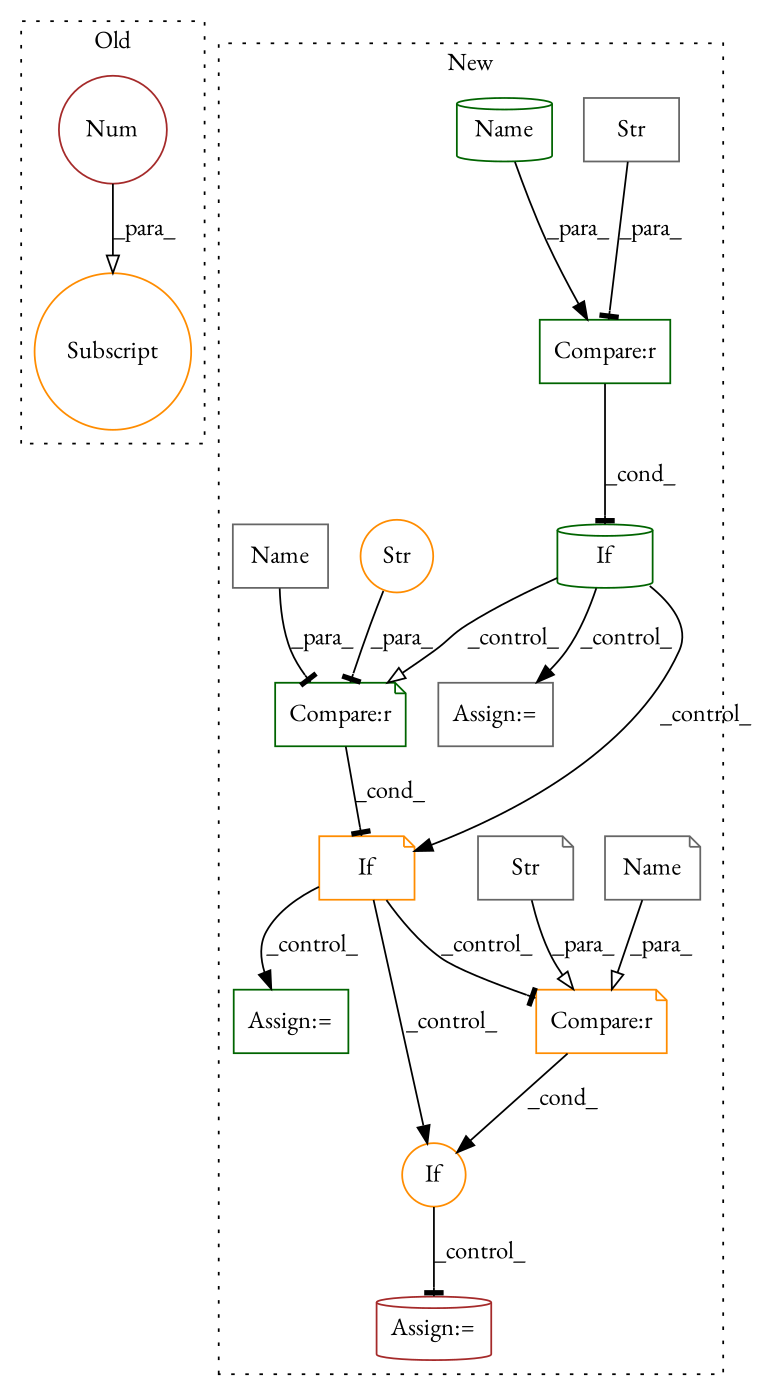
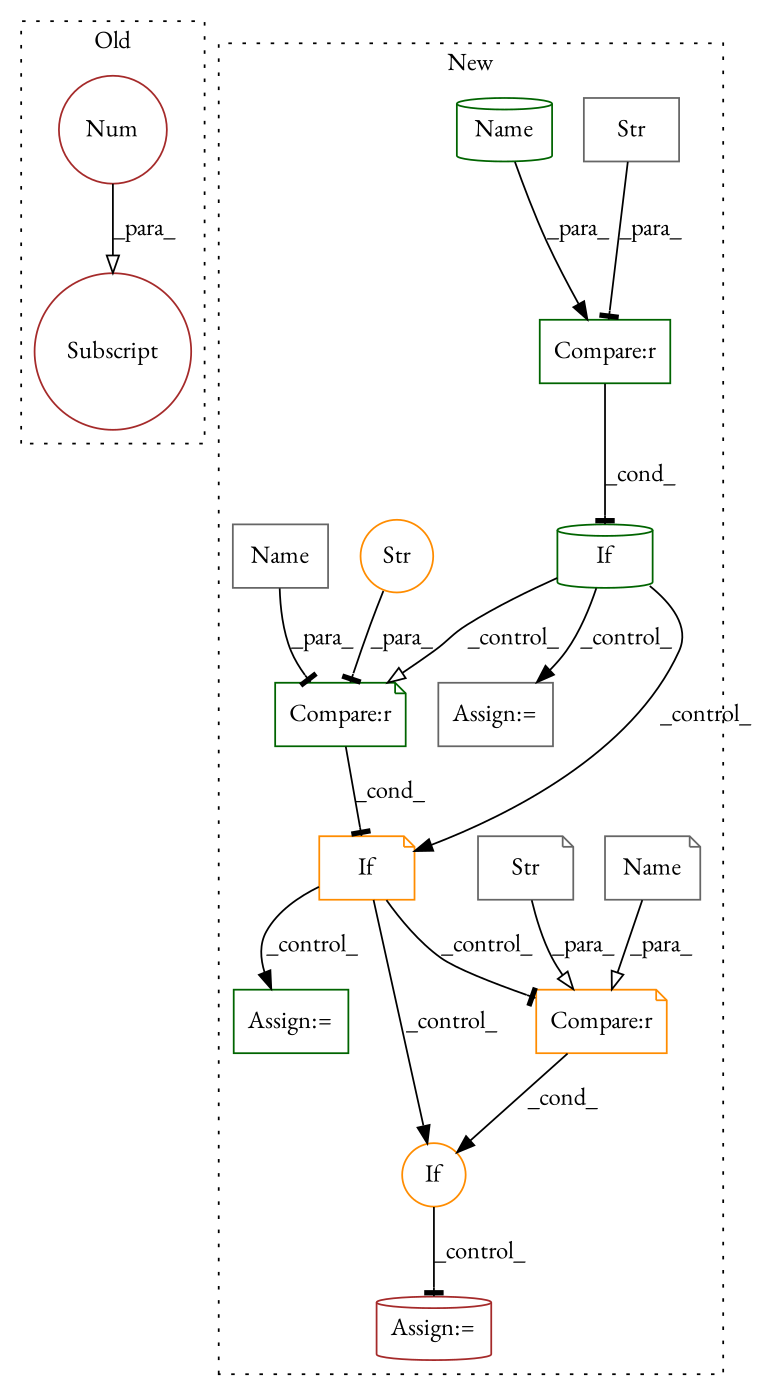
node "Subscript": color darkorange -> brown
